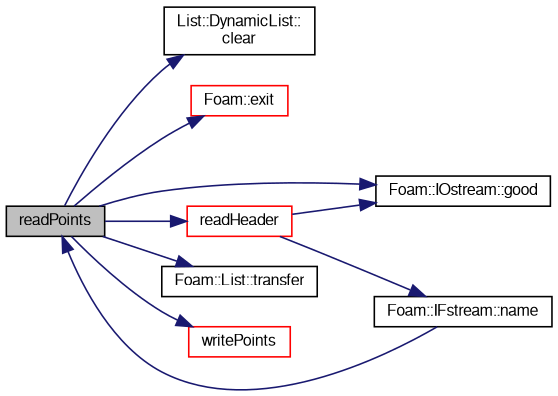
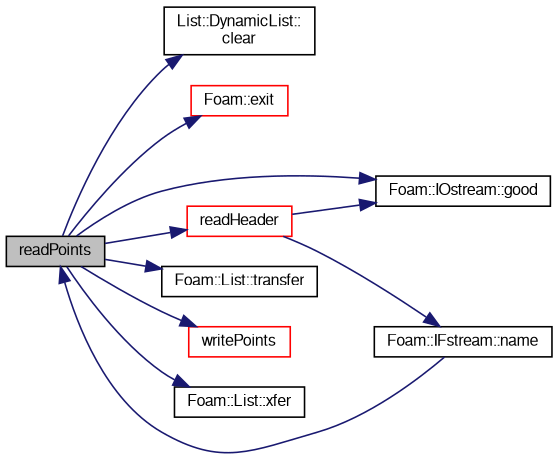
node "Foam::List::xfer": added
